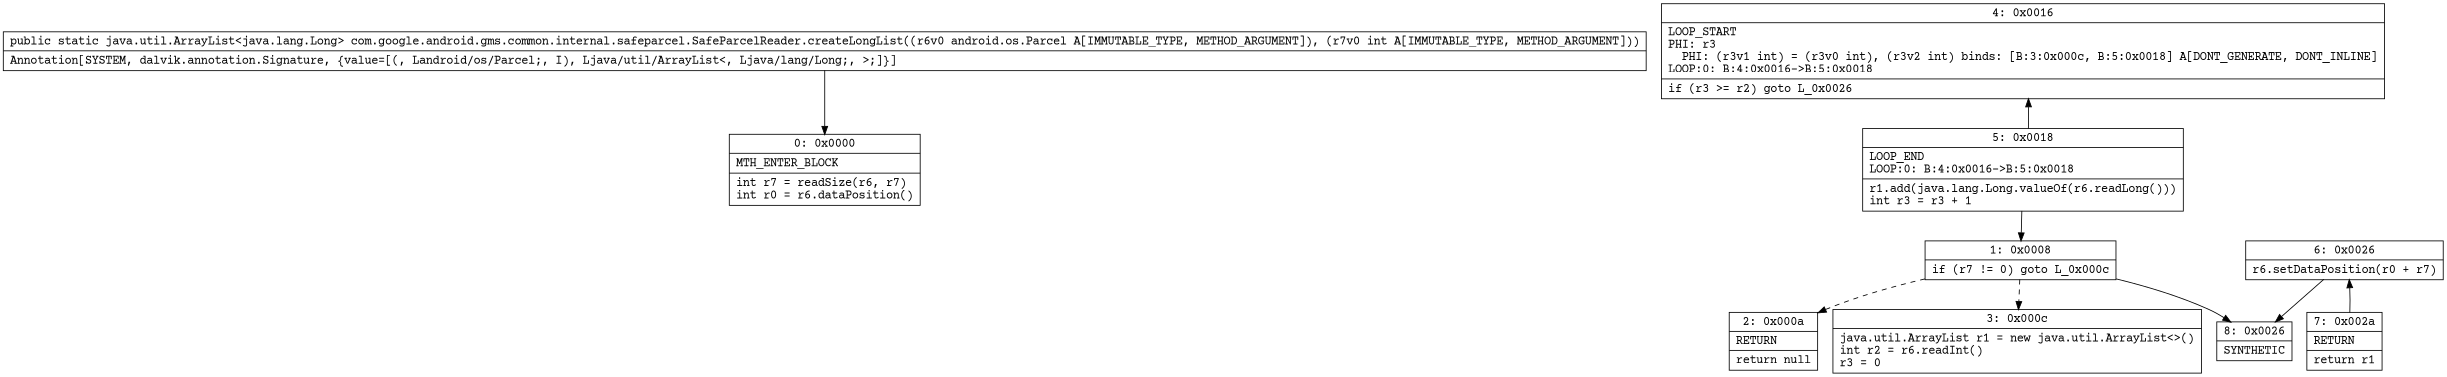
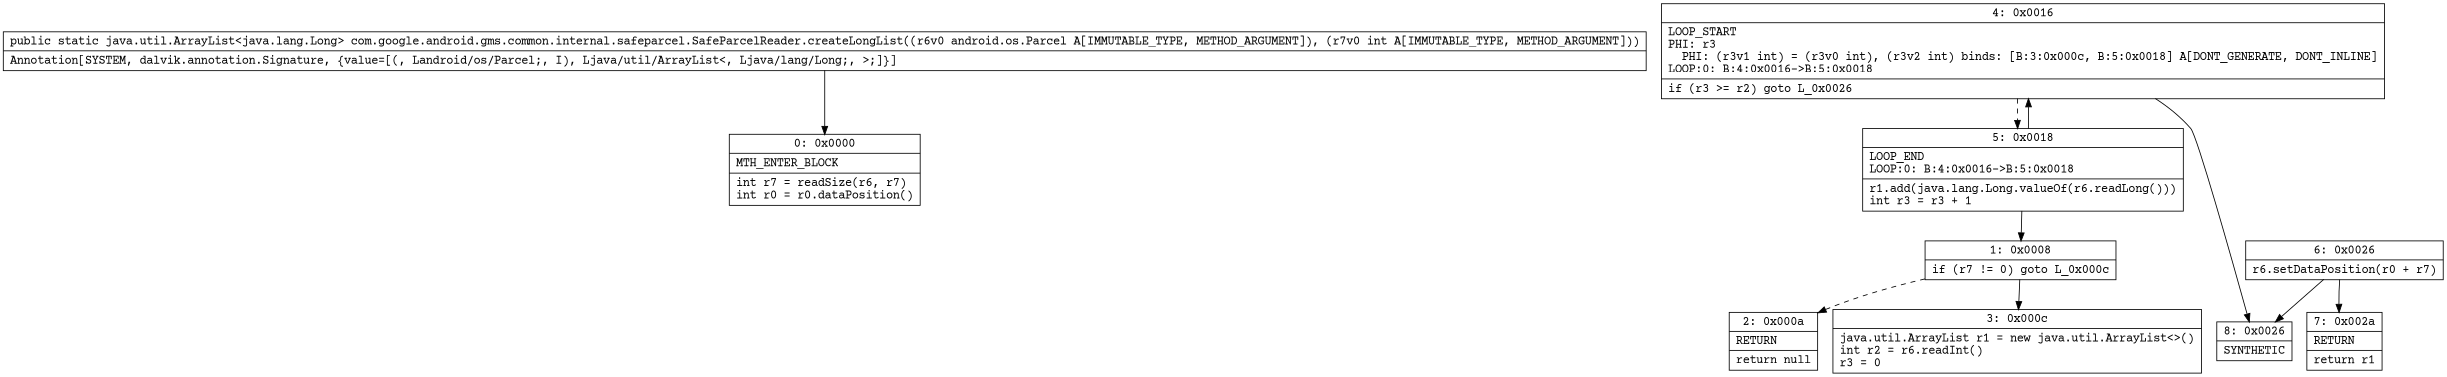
edge "4: 0x0016" -> "5: 0x0018": added
node "0: 0x0000": text "int r0 = r6.dataPosition()" -> "int r0 = r0.dataPosition()"
edge "1: 0x0008" -> "3: 0x000c": style dashed -> solid
edge "1: 0x0008" -> "8: 0x0026": now "4: 0x0016" -> "8: 0x0026"
edge "7: 0x002a" -> "6: 0x0026": reversed
